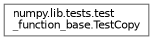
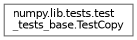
node "numpy.lib.tests.test _function_base.TestCopy": label "numpy.lib.tests.test _function_base.TestCopy" -> "numpy.lib.tests.test _tests_base.TestCopy"
